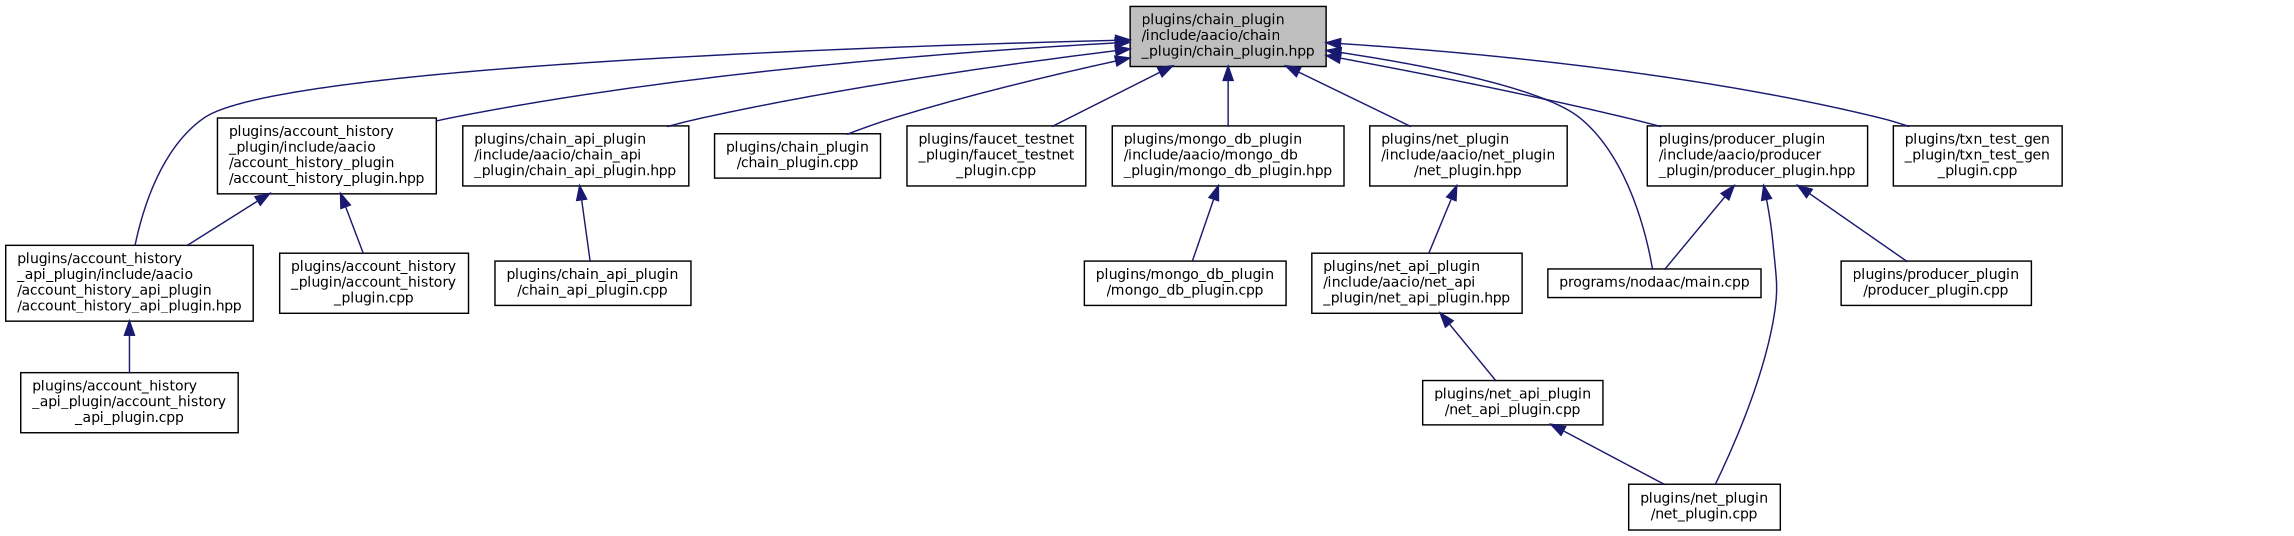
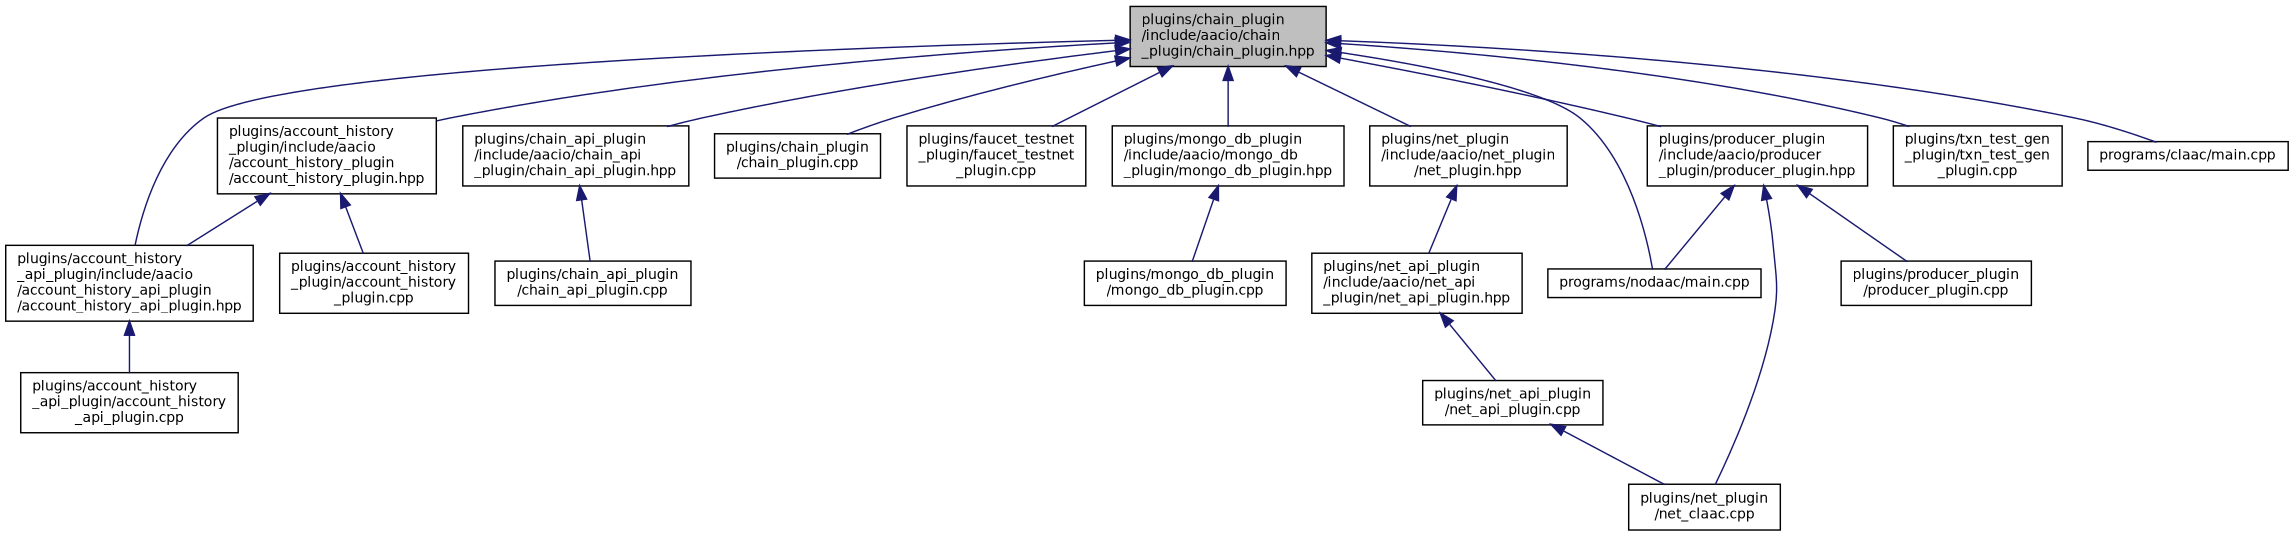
node "programs/claac/main.cpp": added
node "plugins/net_plugin /net_plugin.cpp": label "plugins/net_plugin /net_plugin.cpp" -> "plugins/net_plugin /net_claac.cpp"
